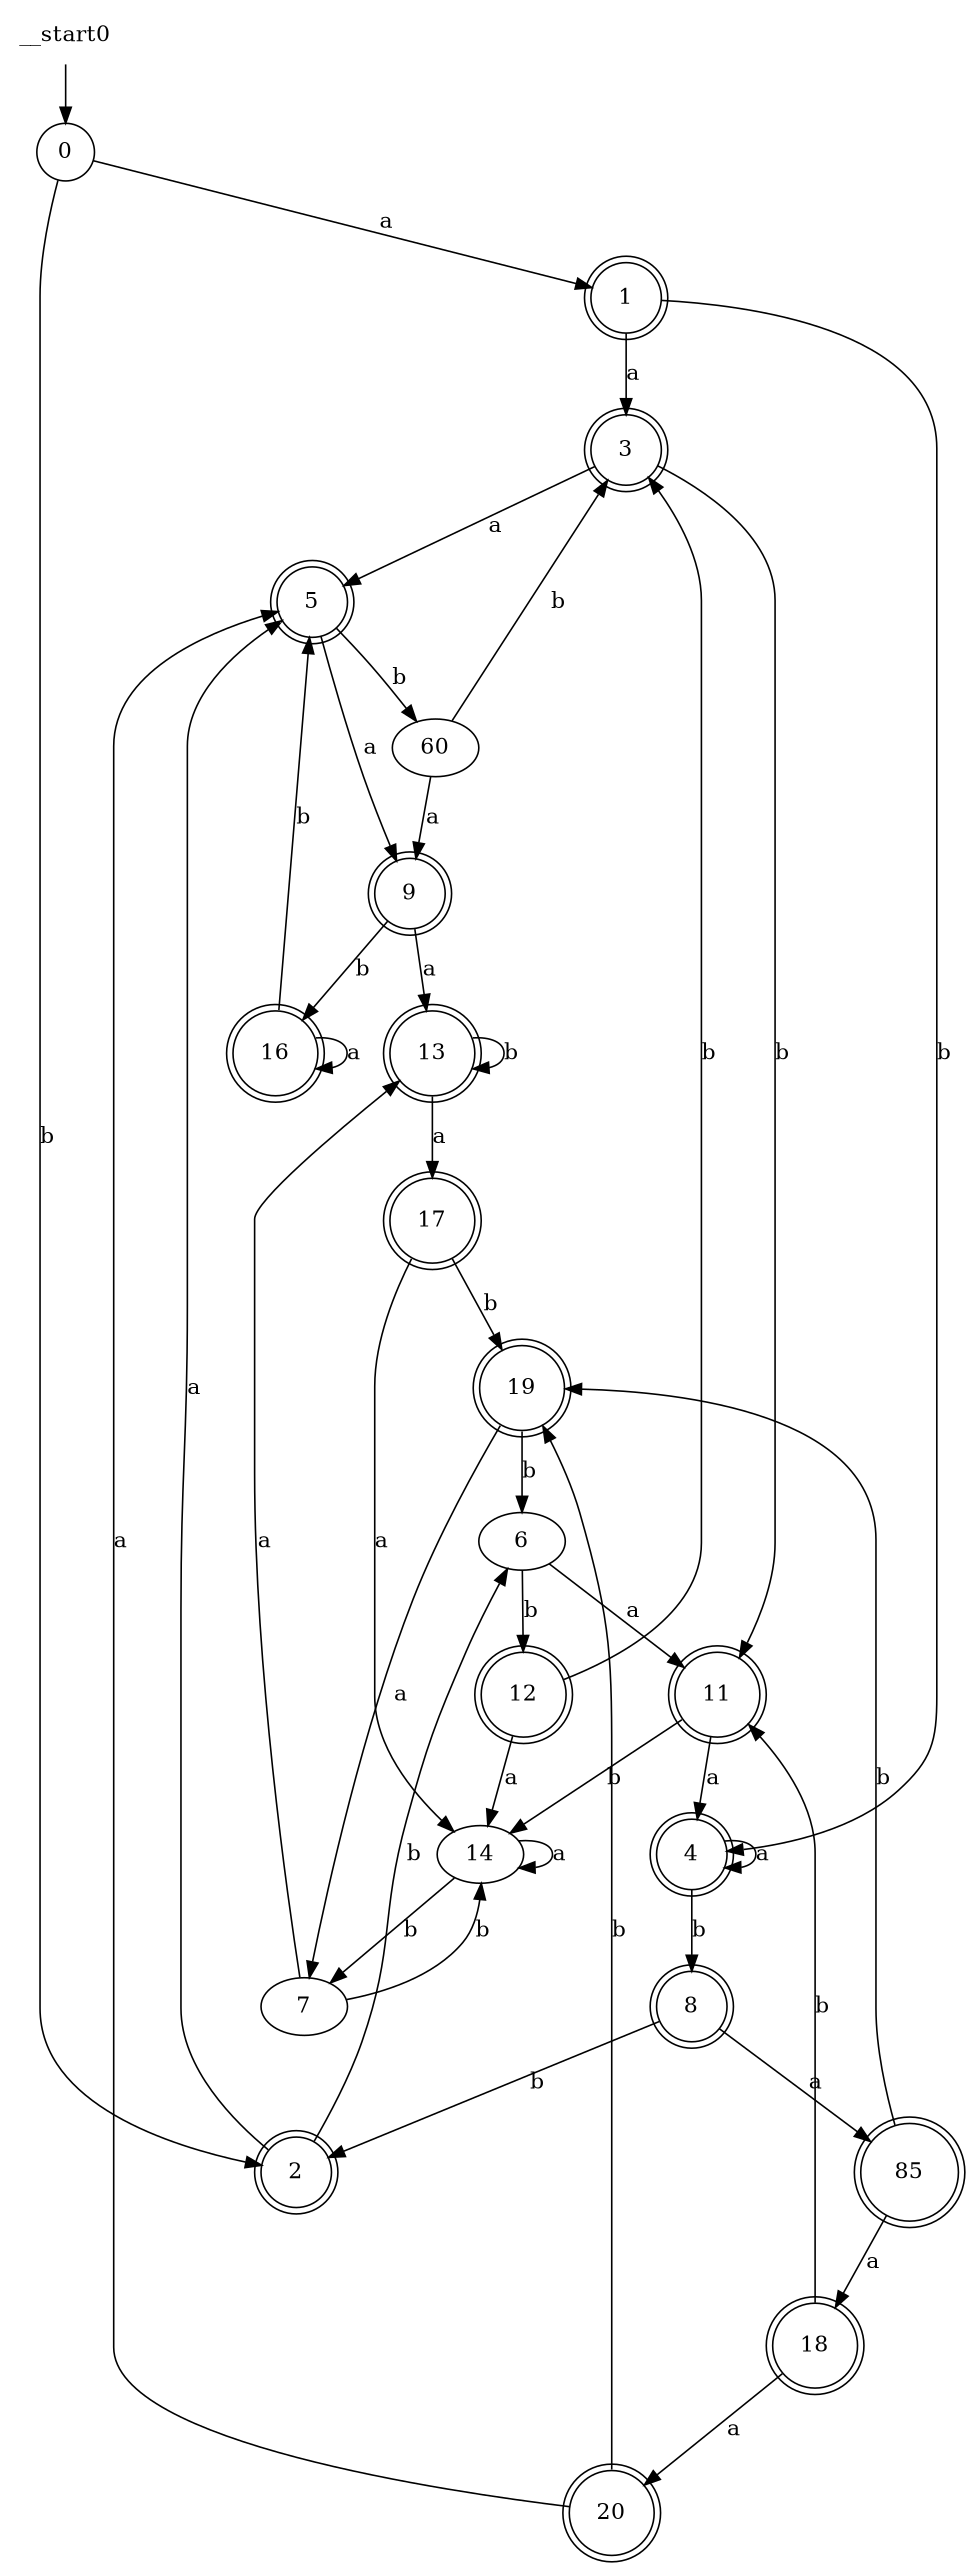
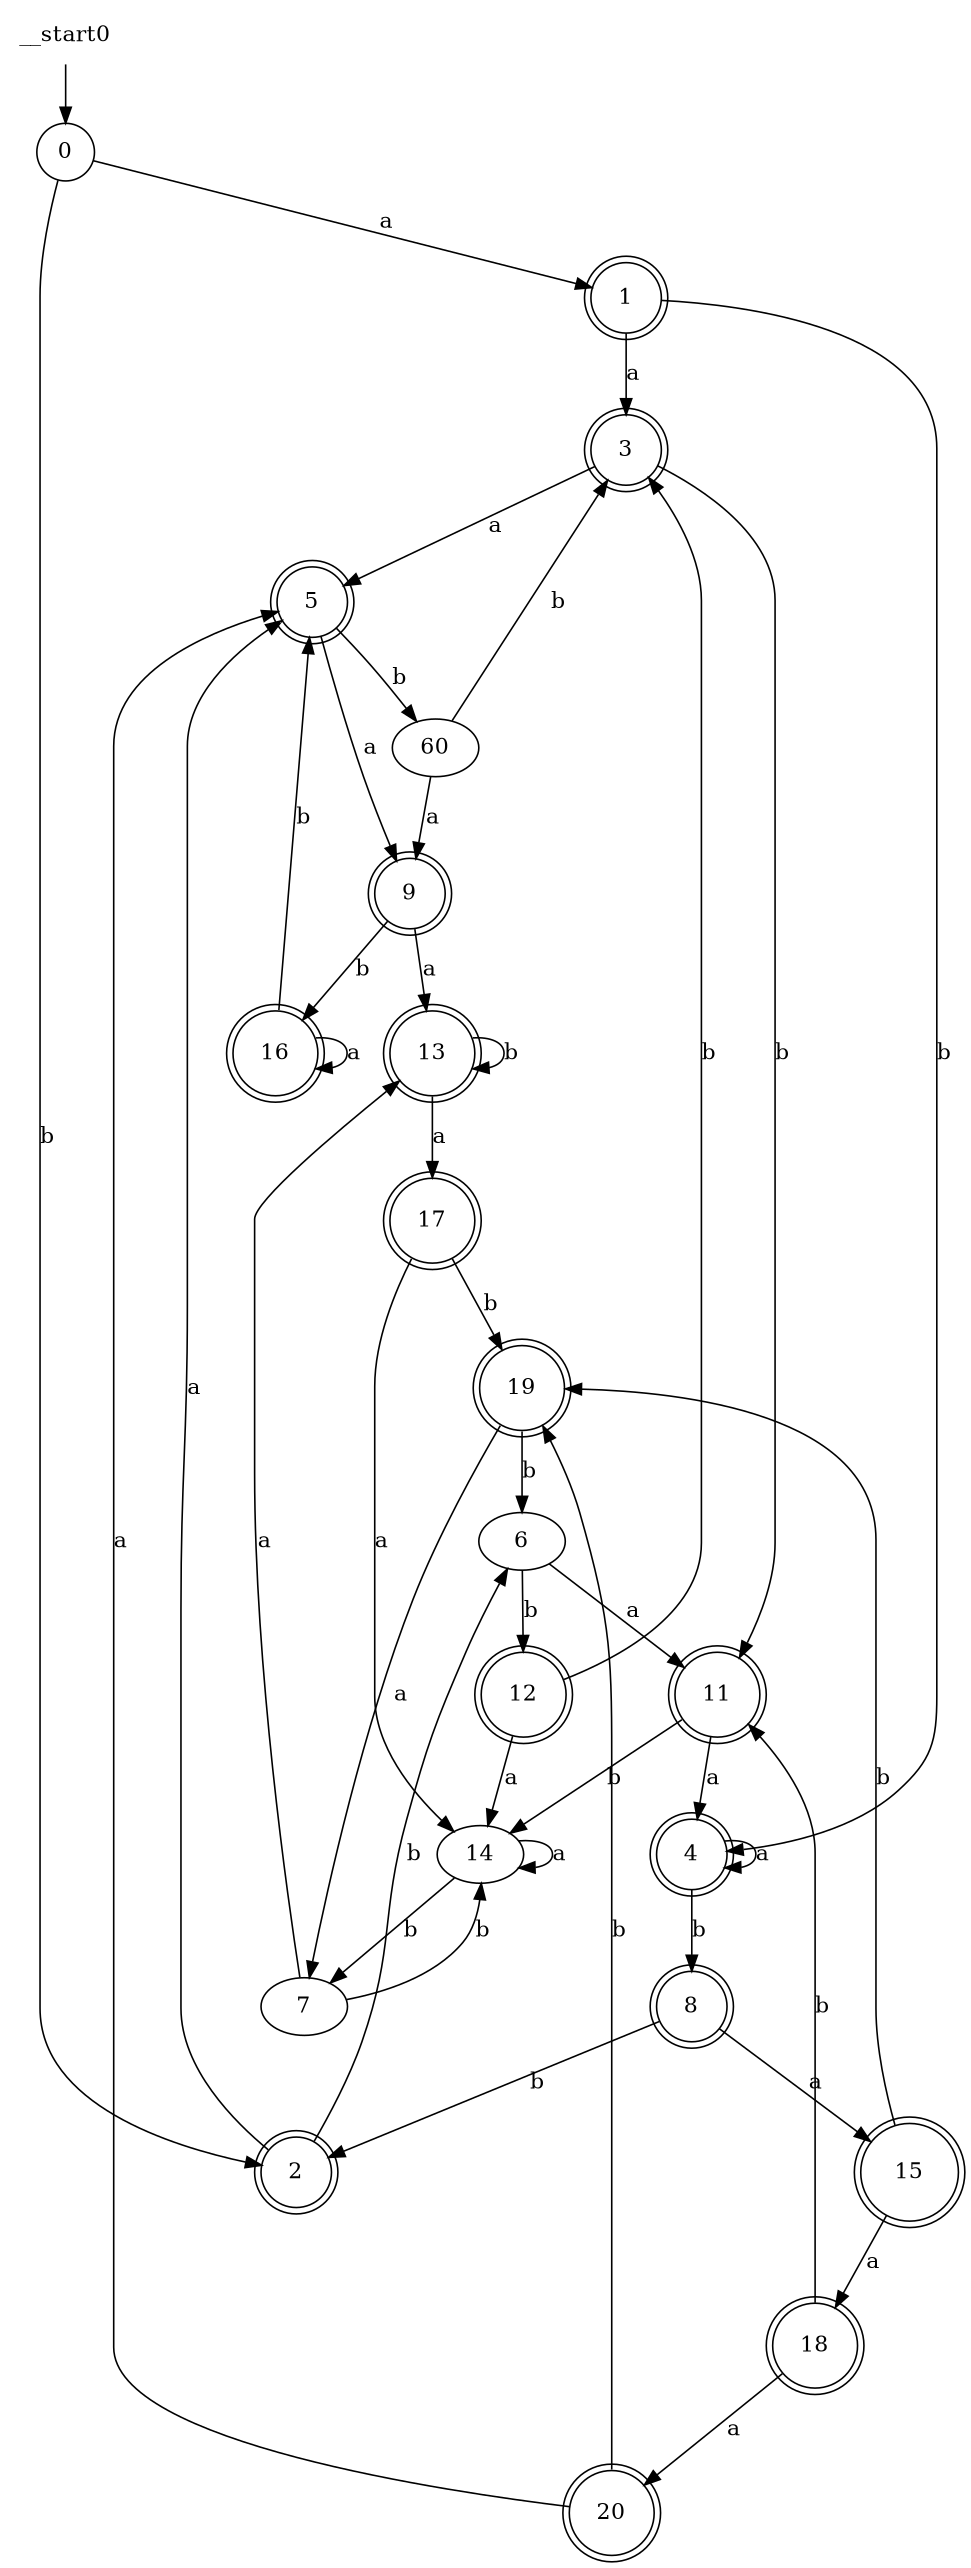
node "85": label "85" -> "15"
